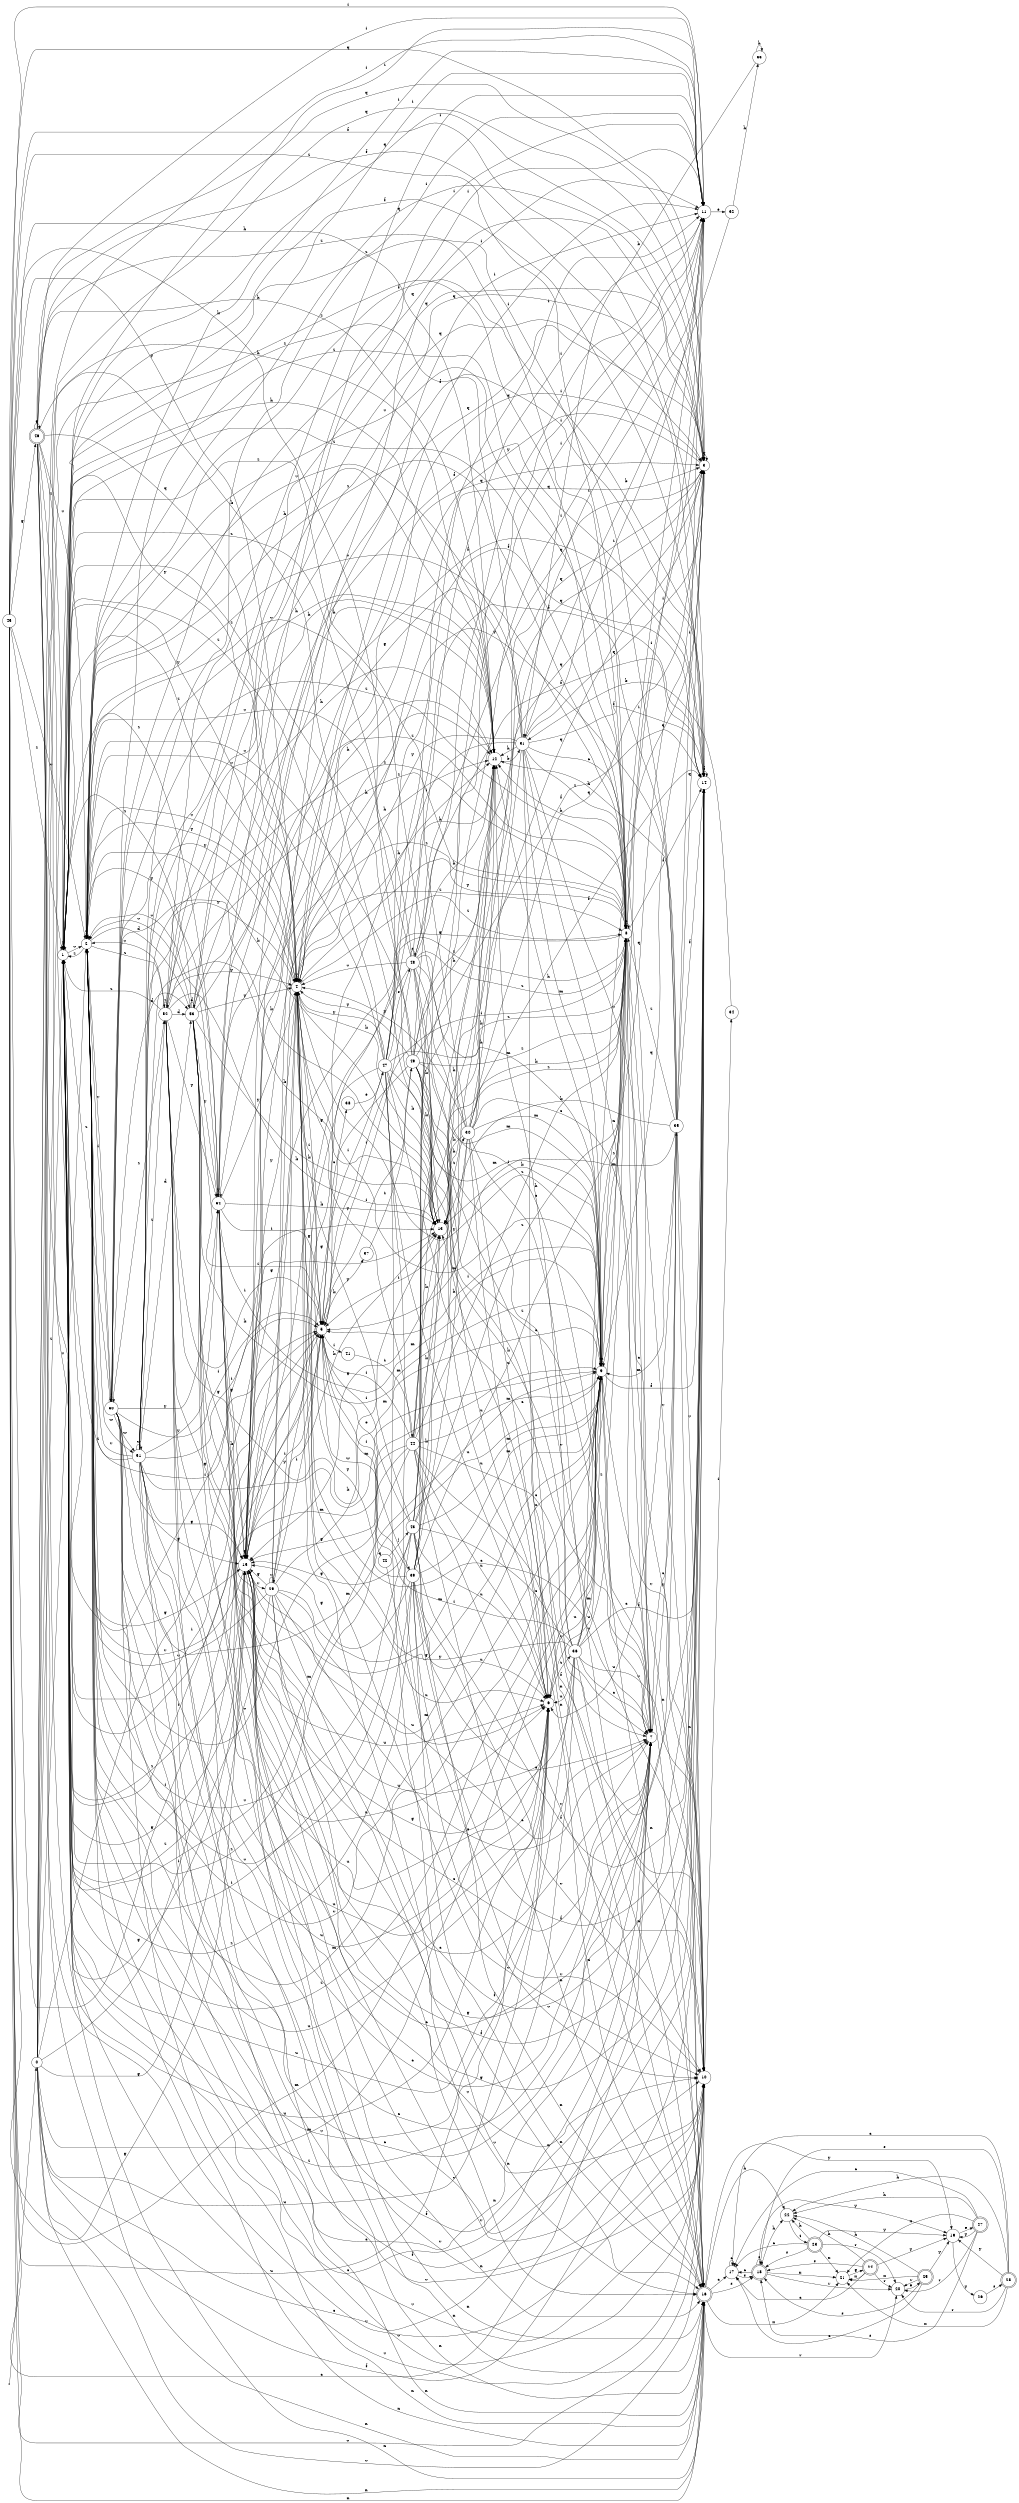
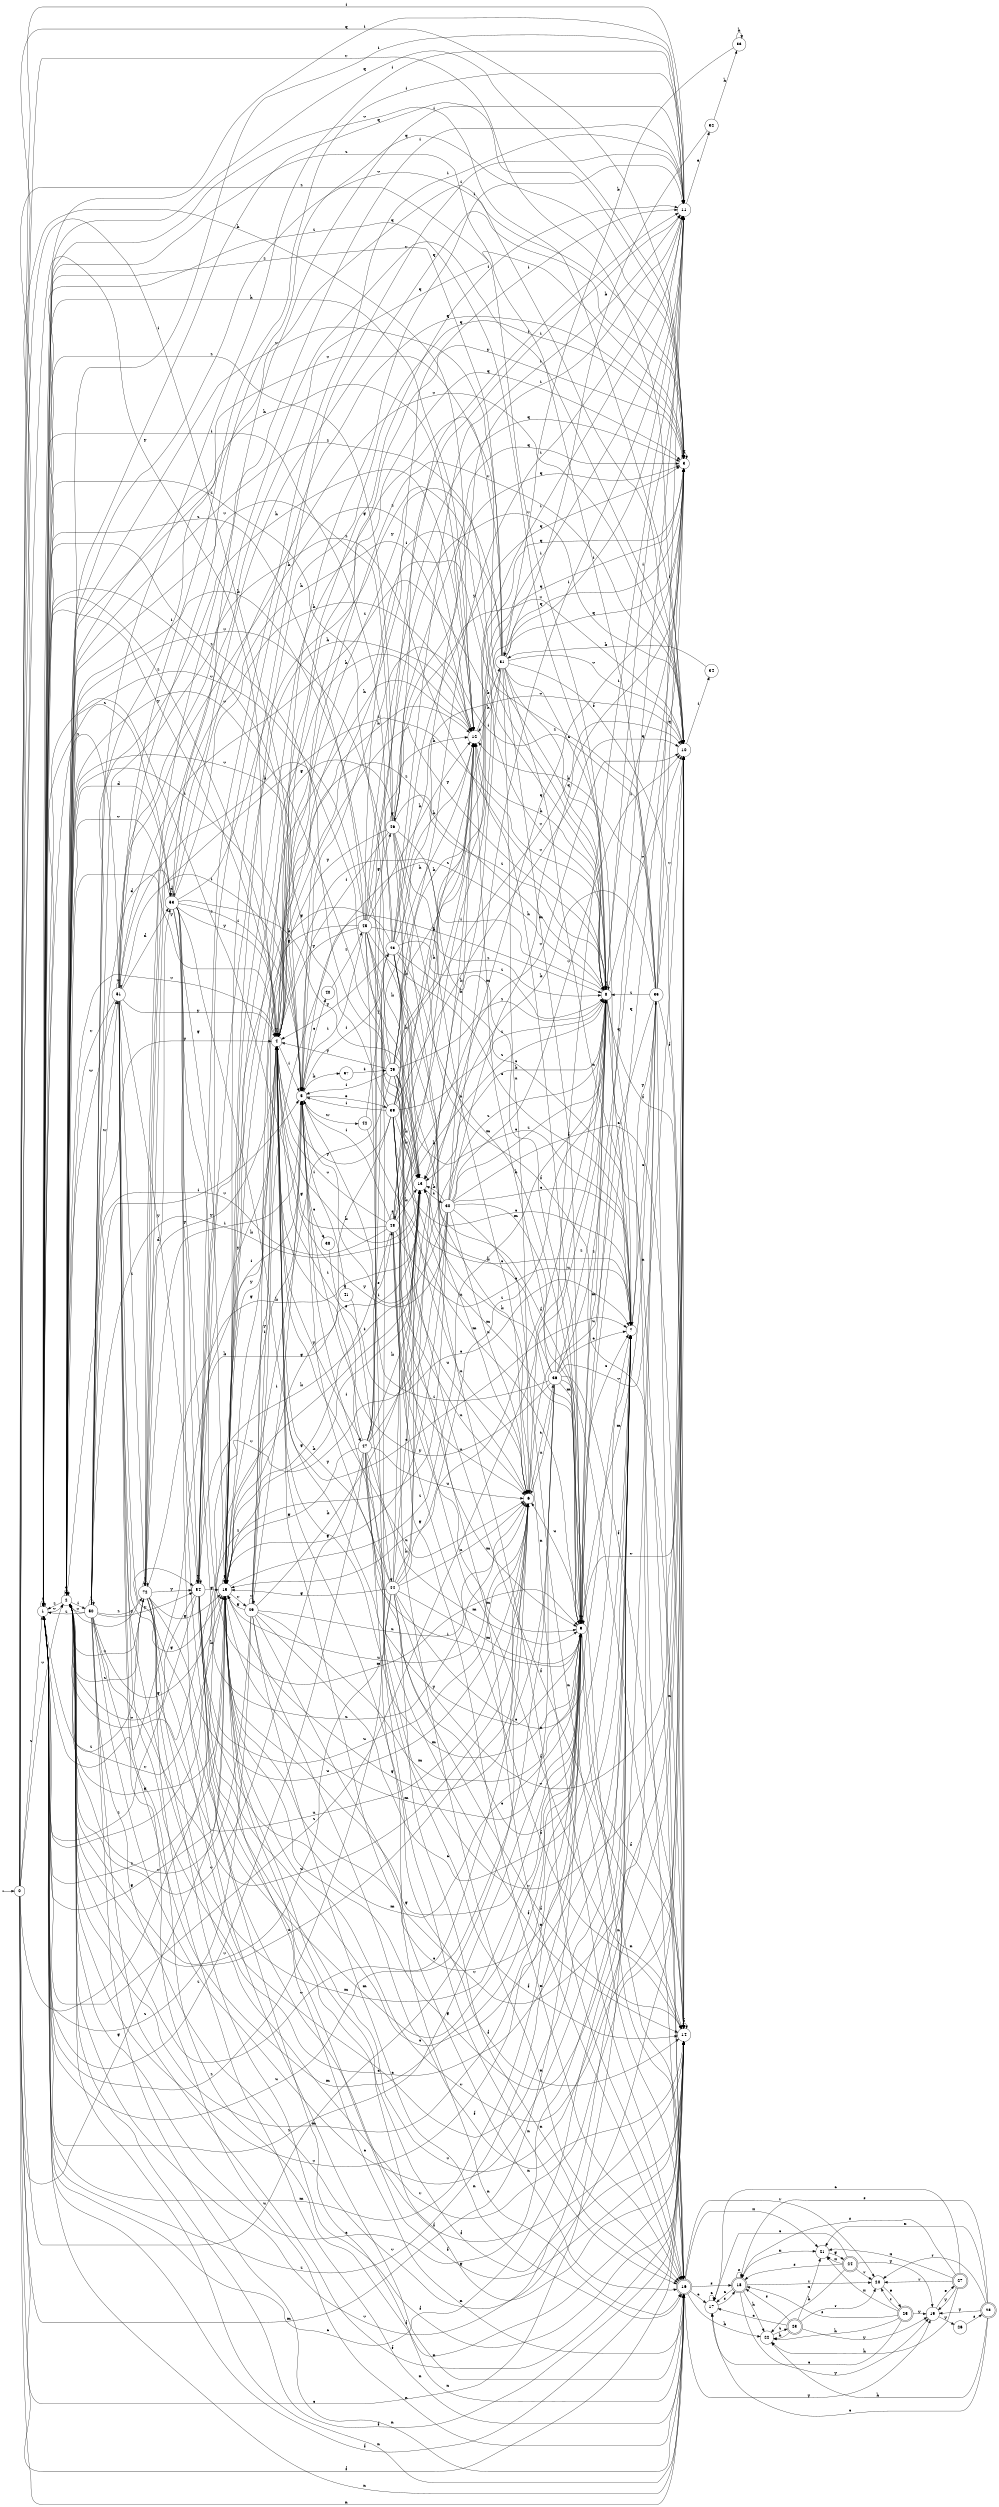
node "46": shape doublecircle -> circle
edge "46" -> "4": label "q" -> "y"
node "40": added
node "52": label "52" -> "72"
